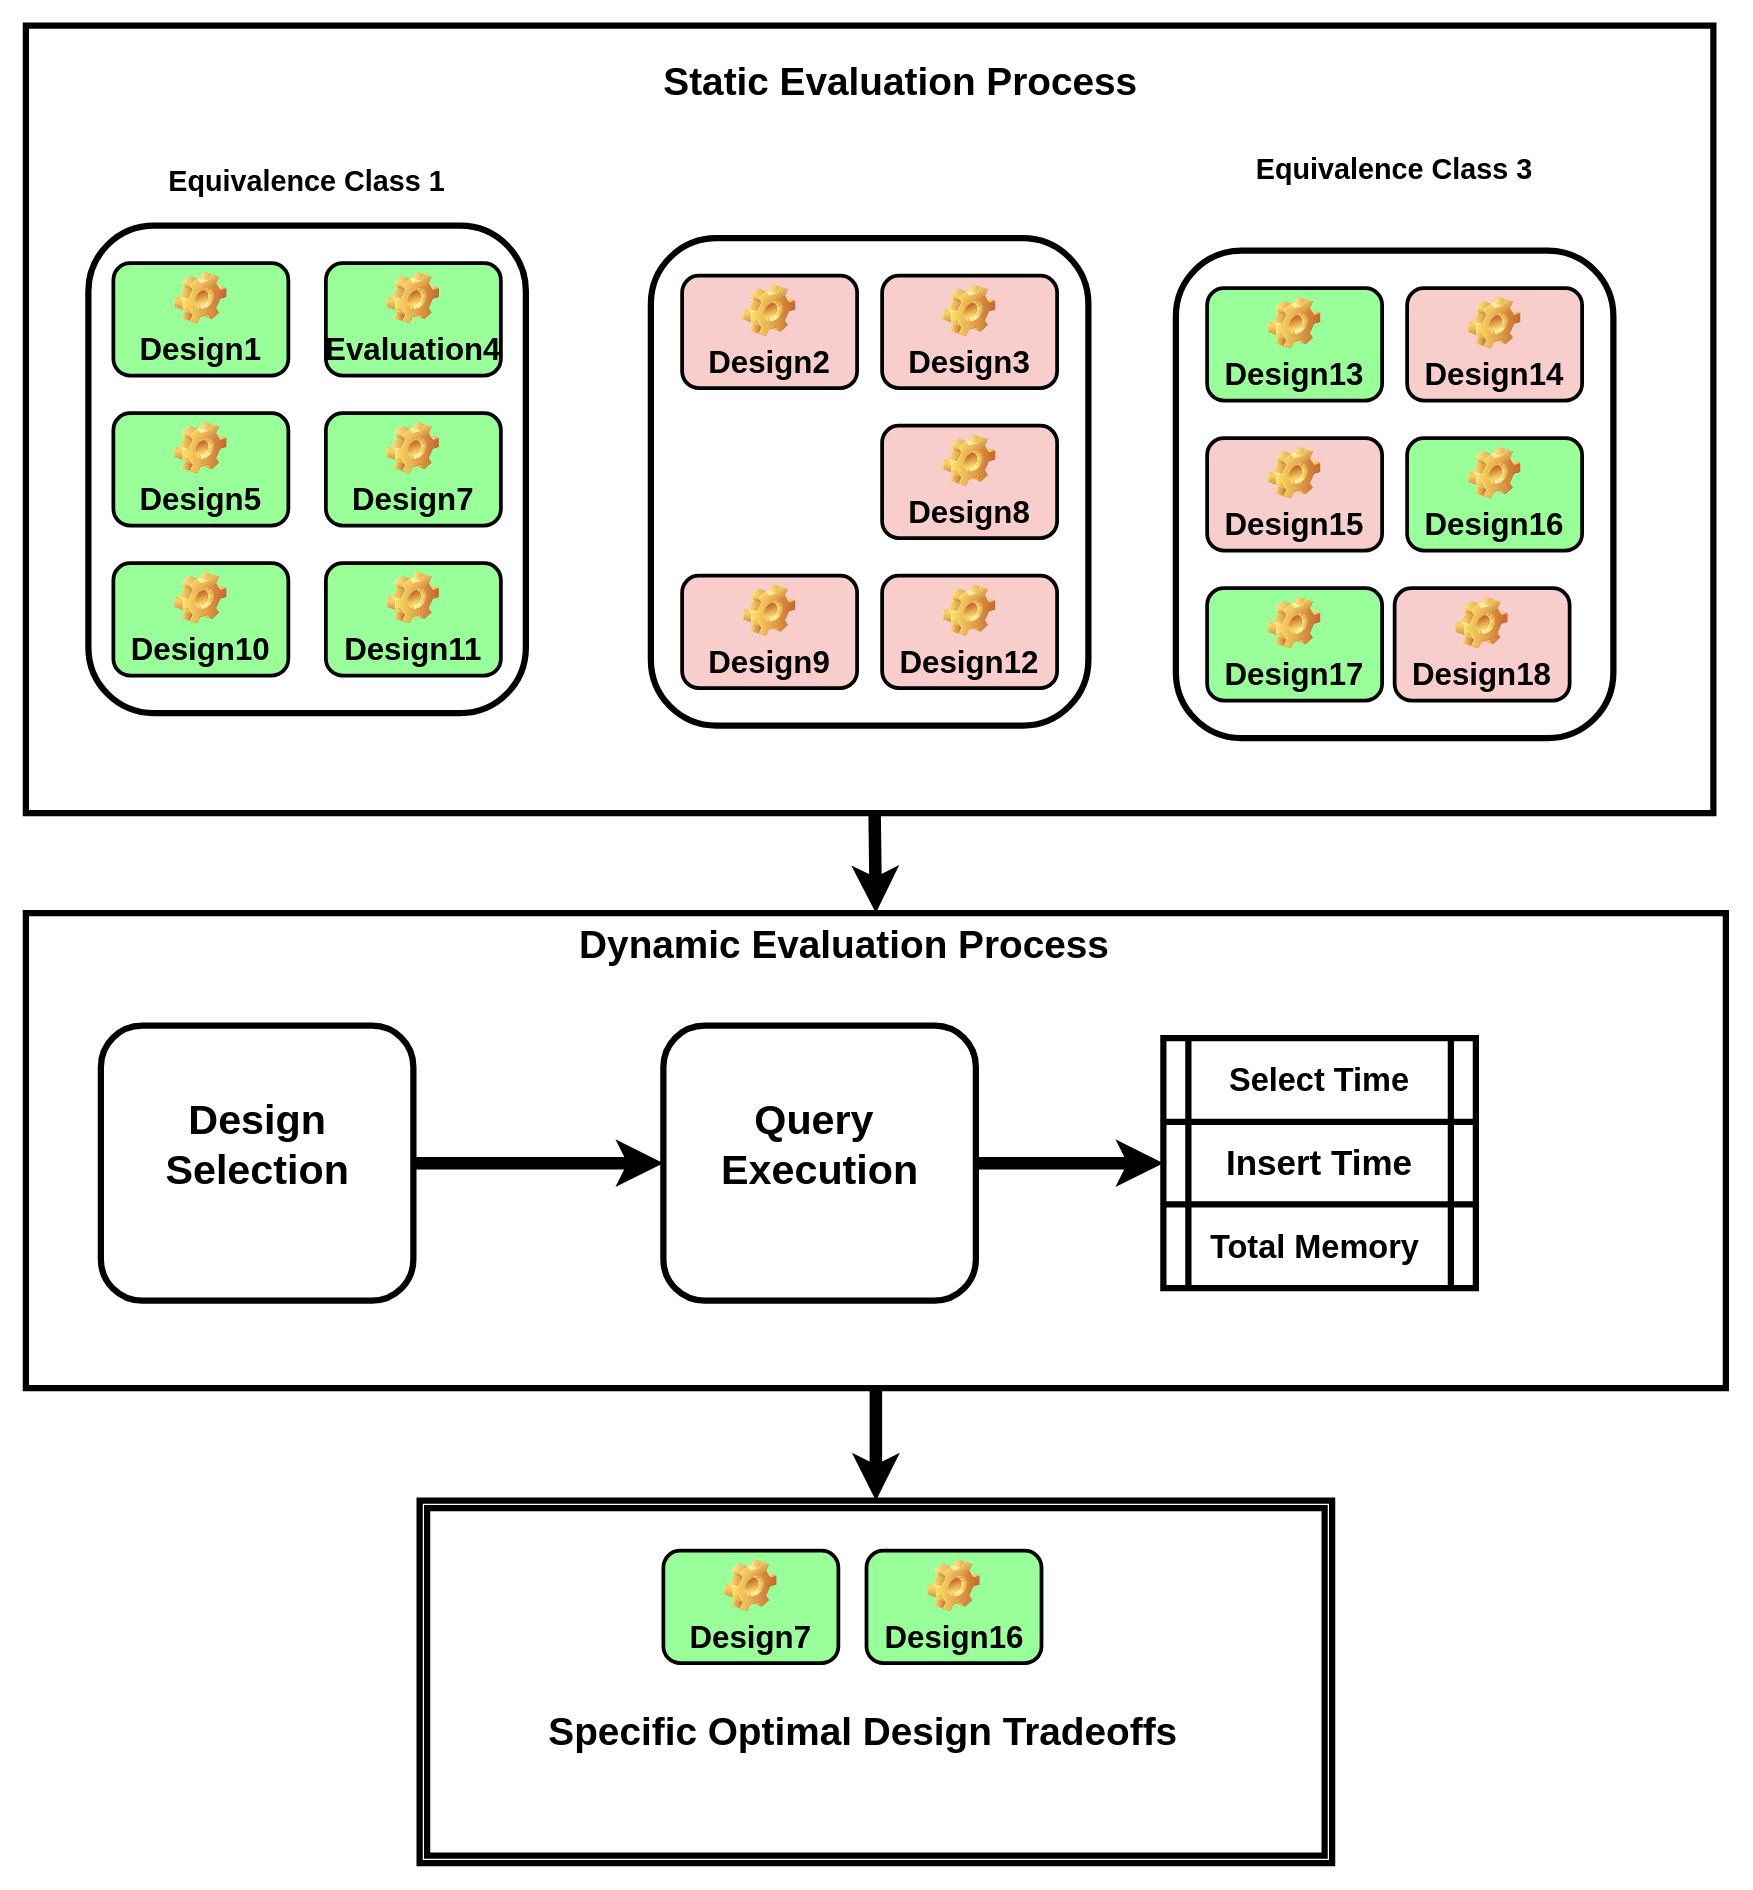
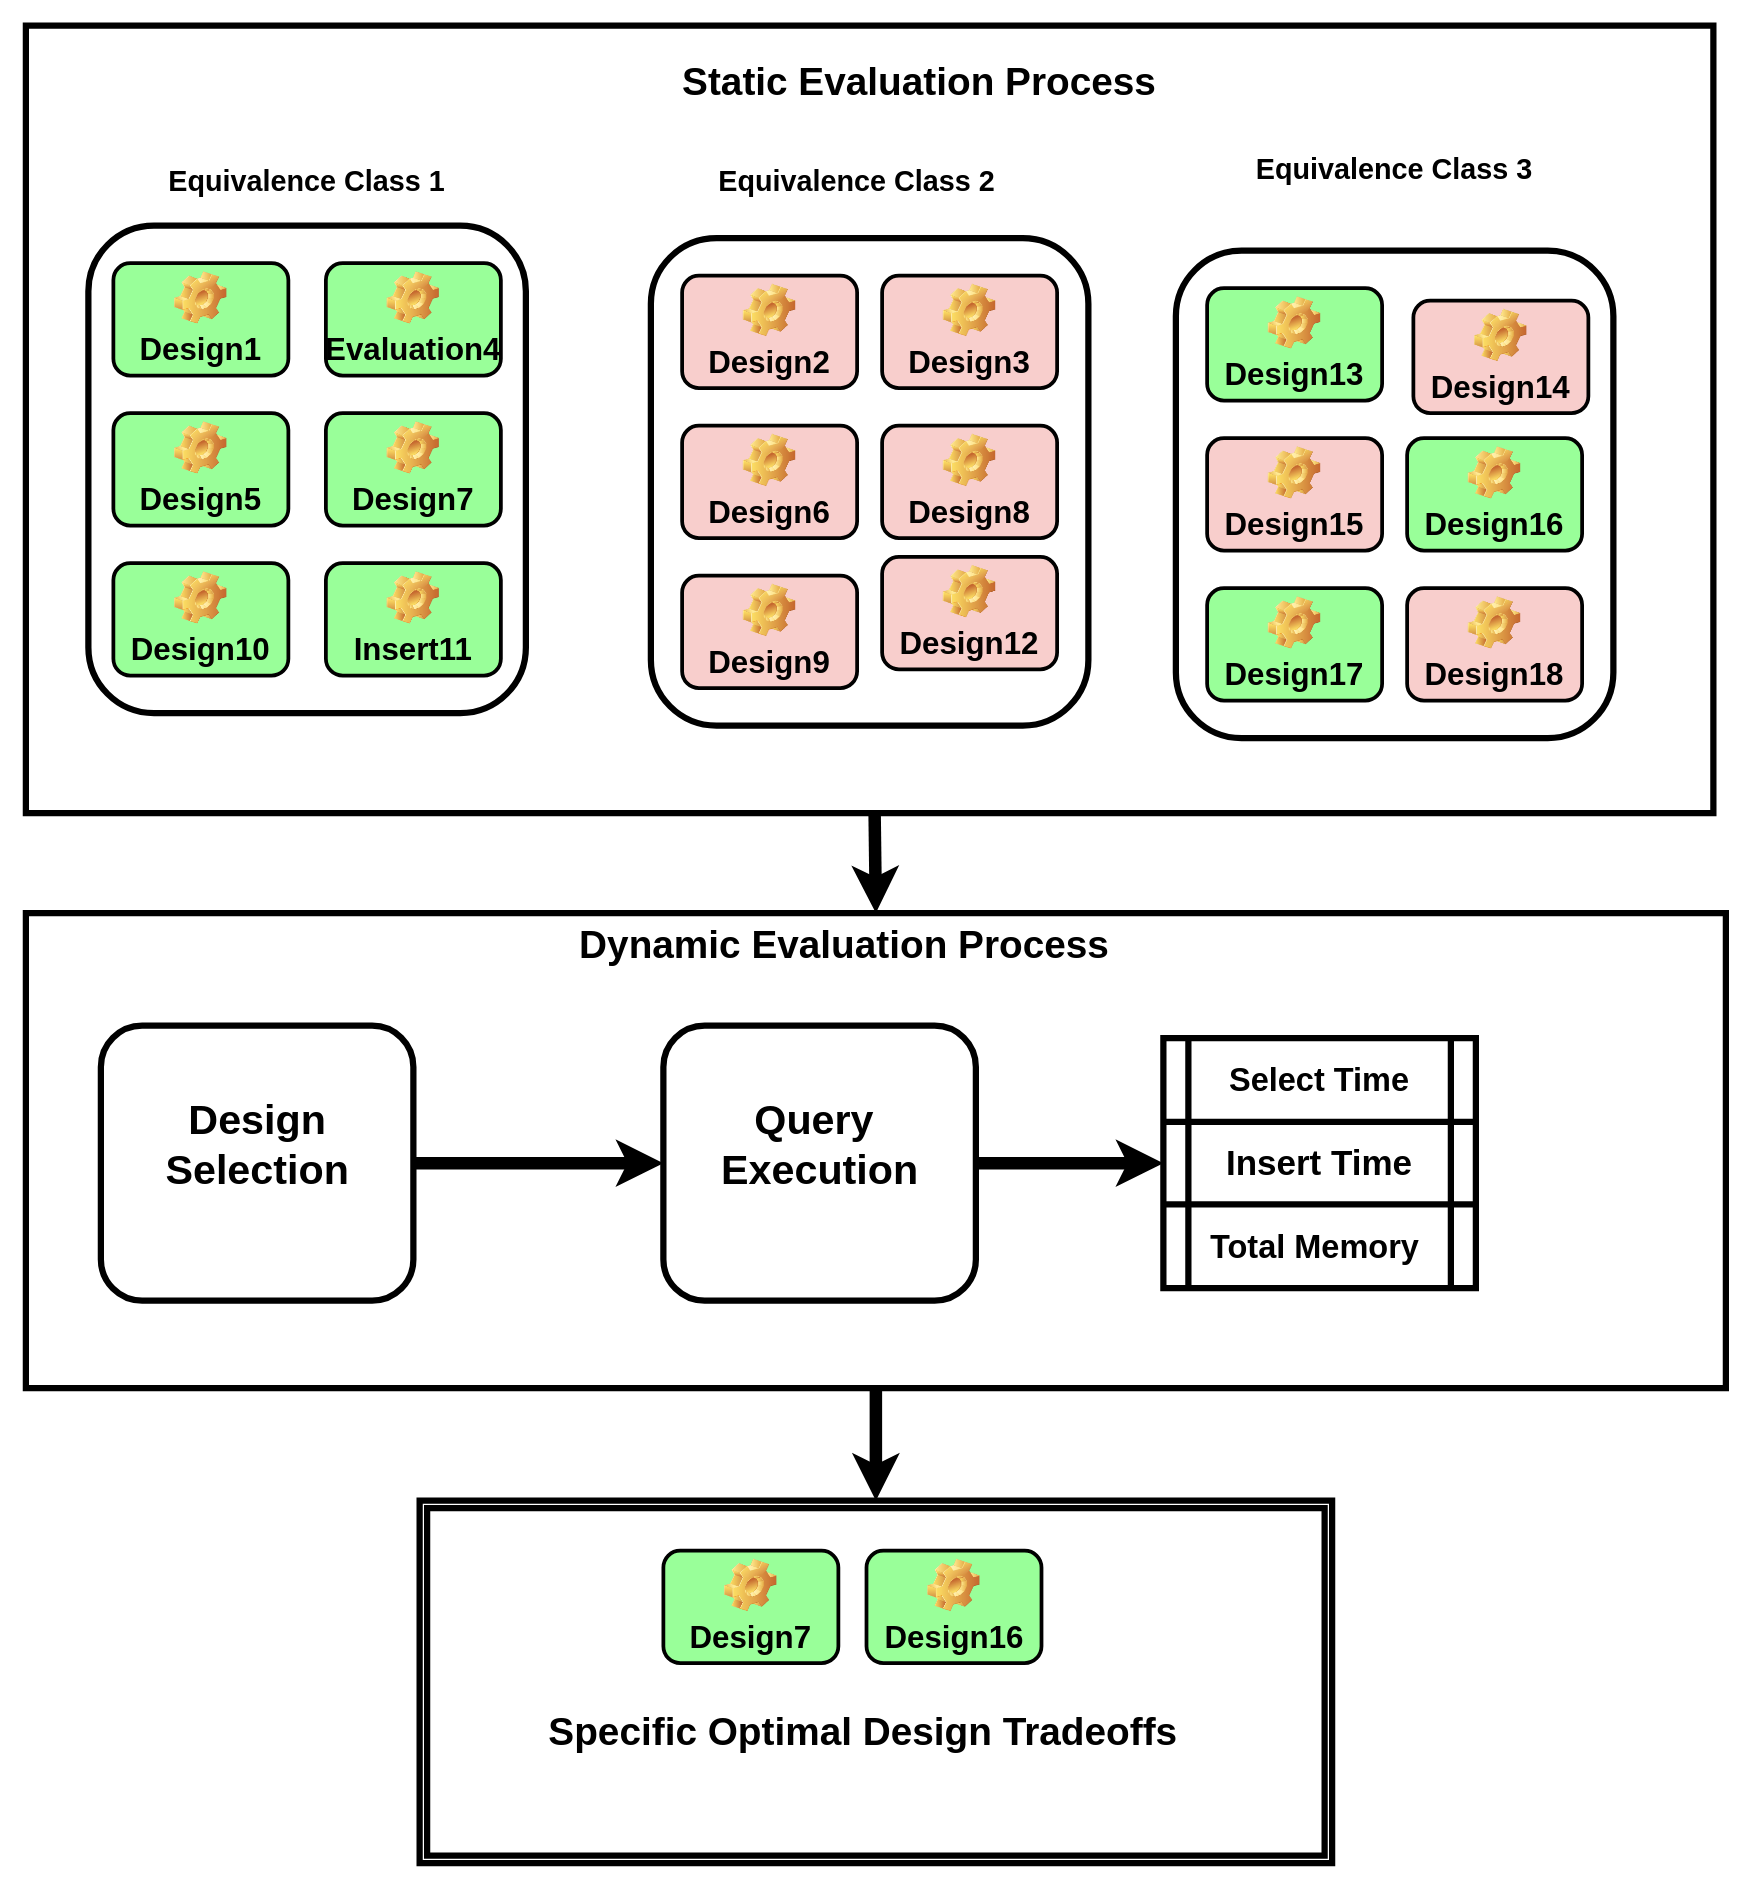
node "Static Evaluation Process": moved (901, 82) -> (919, 82)
node "Equivalence Class 2": added
node "Design14": moved (1494, 344) -> (1501, 357)
node "Design6": added
node "Design12": moved (969, 632) -> (969, 613)
node "Design18": moved (1482, 644) -> (1494, 644)
node "Design11": label "Design11" -> "Insert11"
